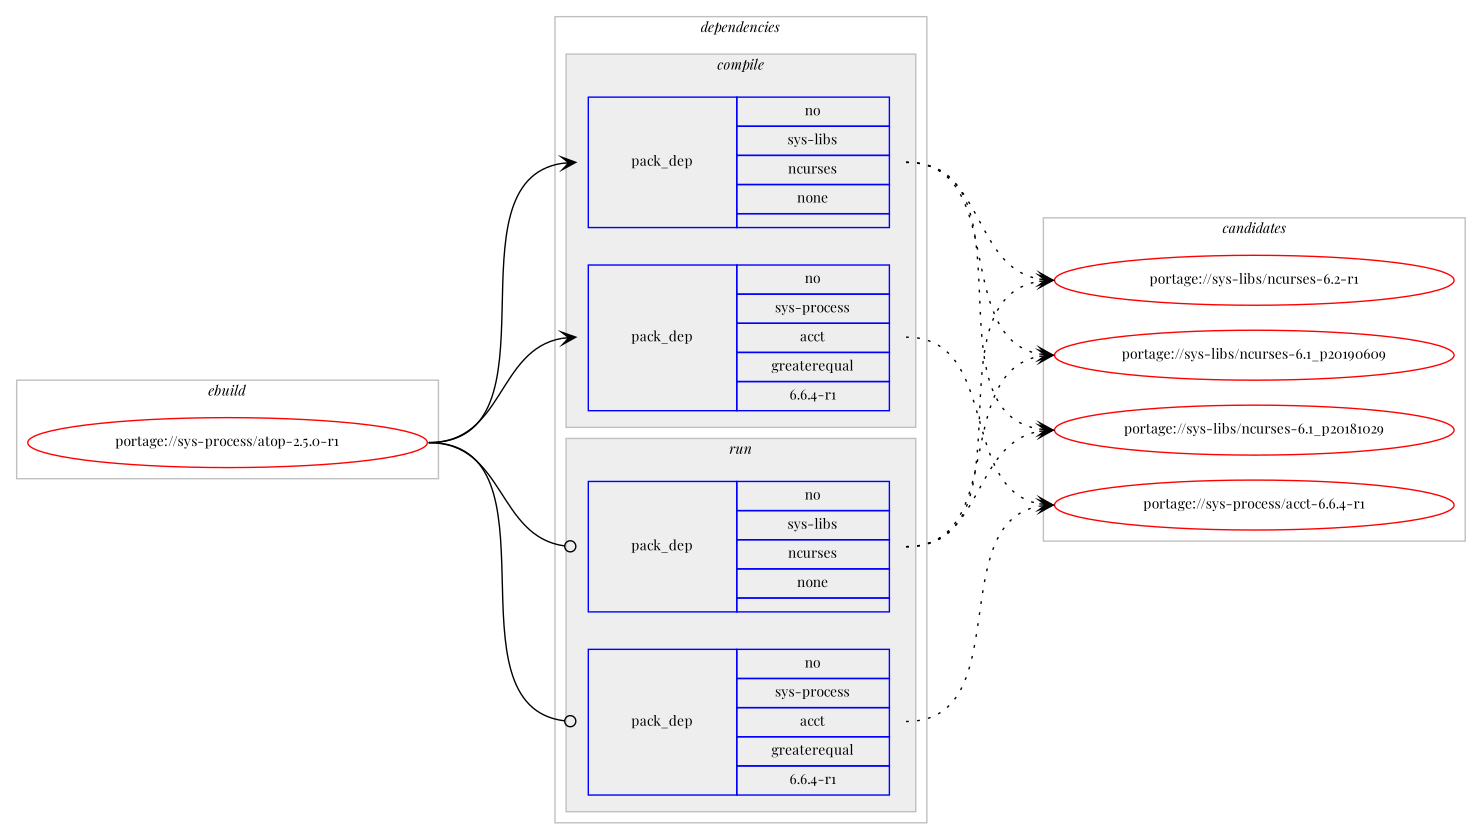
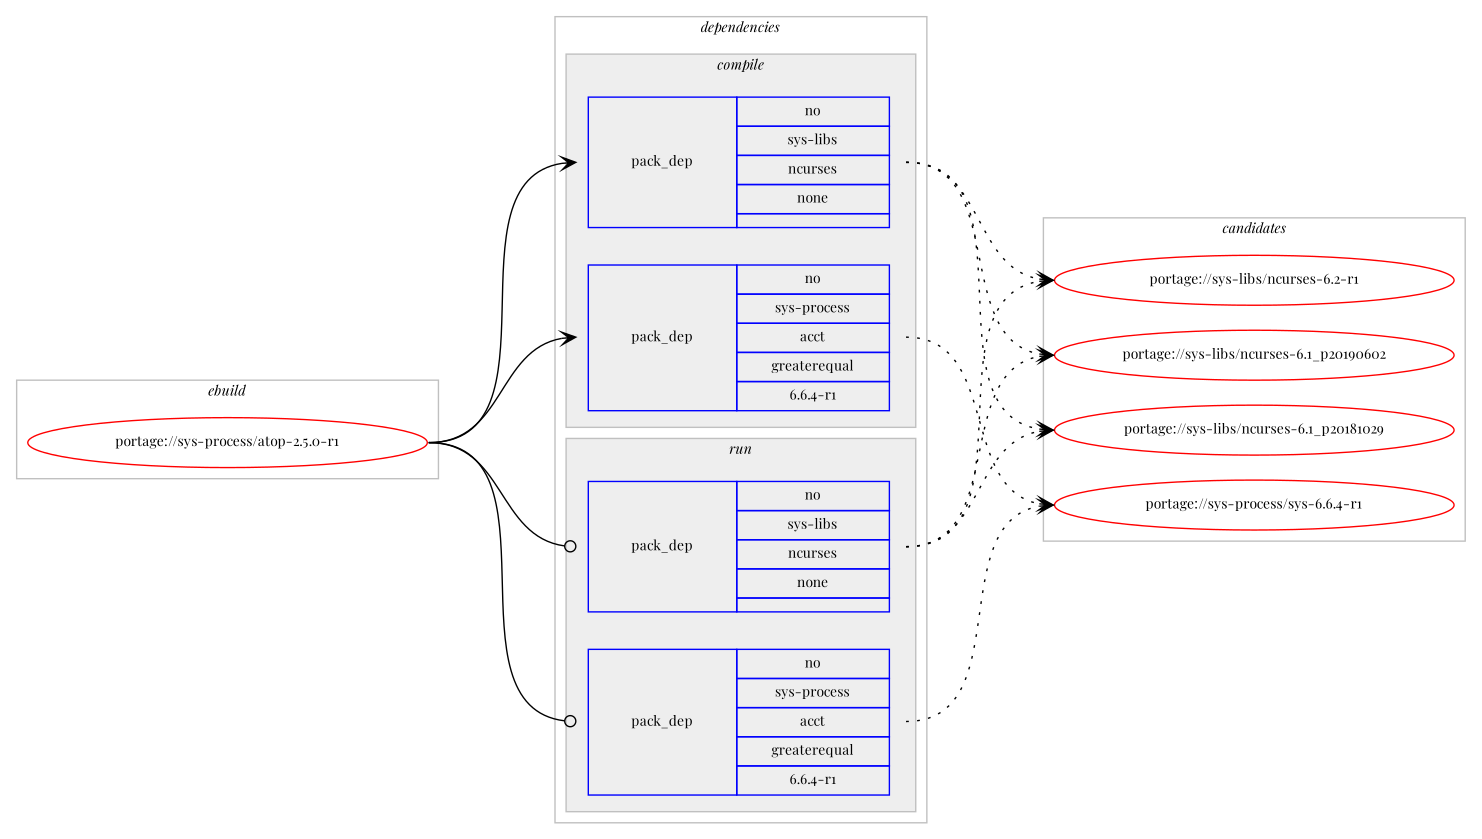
node "portage://sys-libs/ncurses-6.1_p20190609": label "portage://sys-libs/ncurses-6.1_p20190609" -> "portage://sys-libs/ncurses-6.1_p20190602"
node "portage://sys-process/acct-6.6.4-r1": label "portage://sys-process/acct-6.6.4-r1" -> "portage://sys-process/sys-6.6.4-r1"
